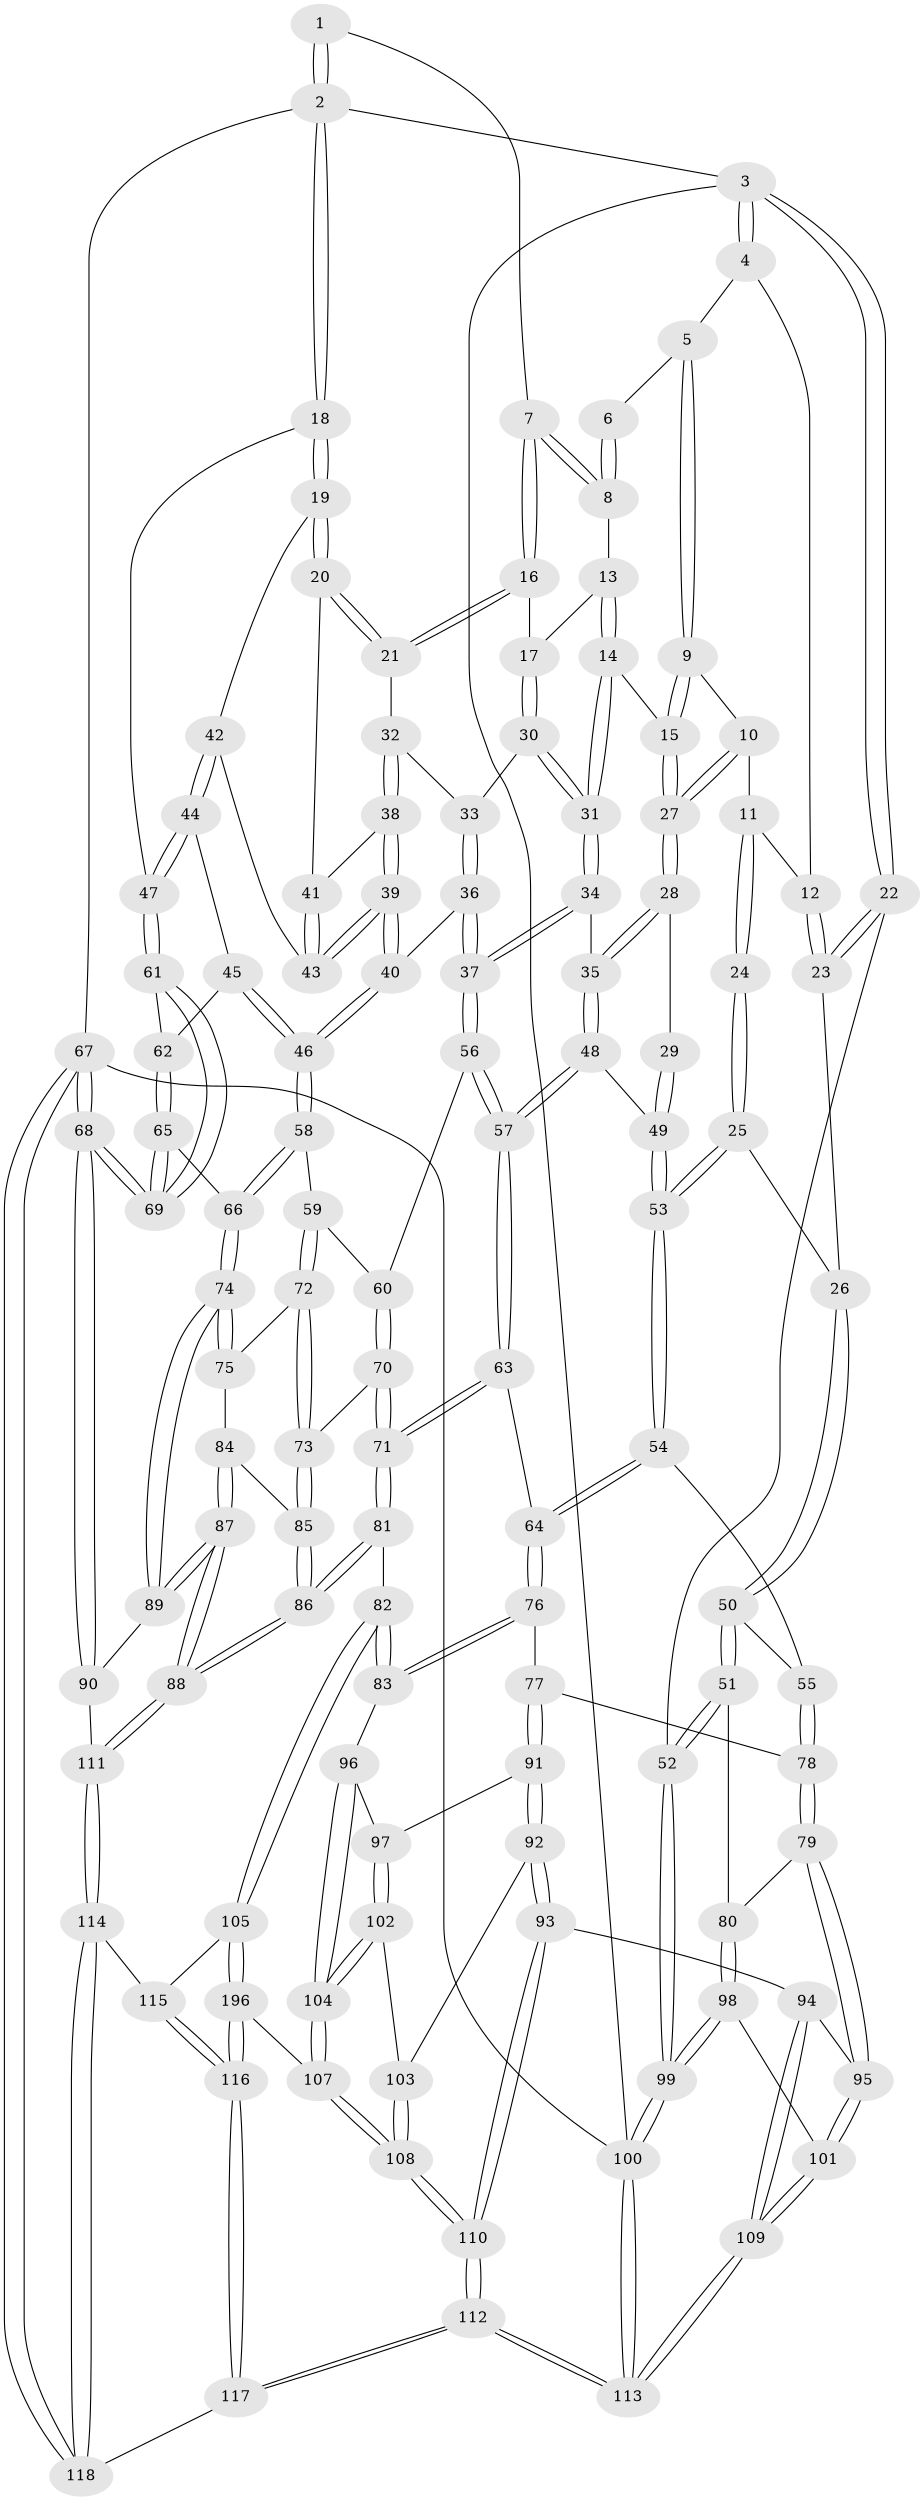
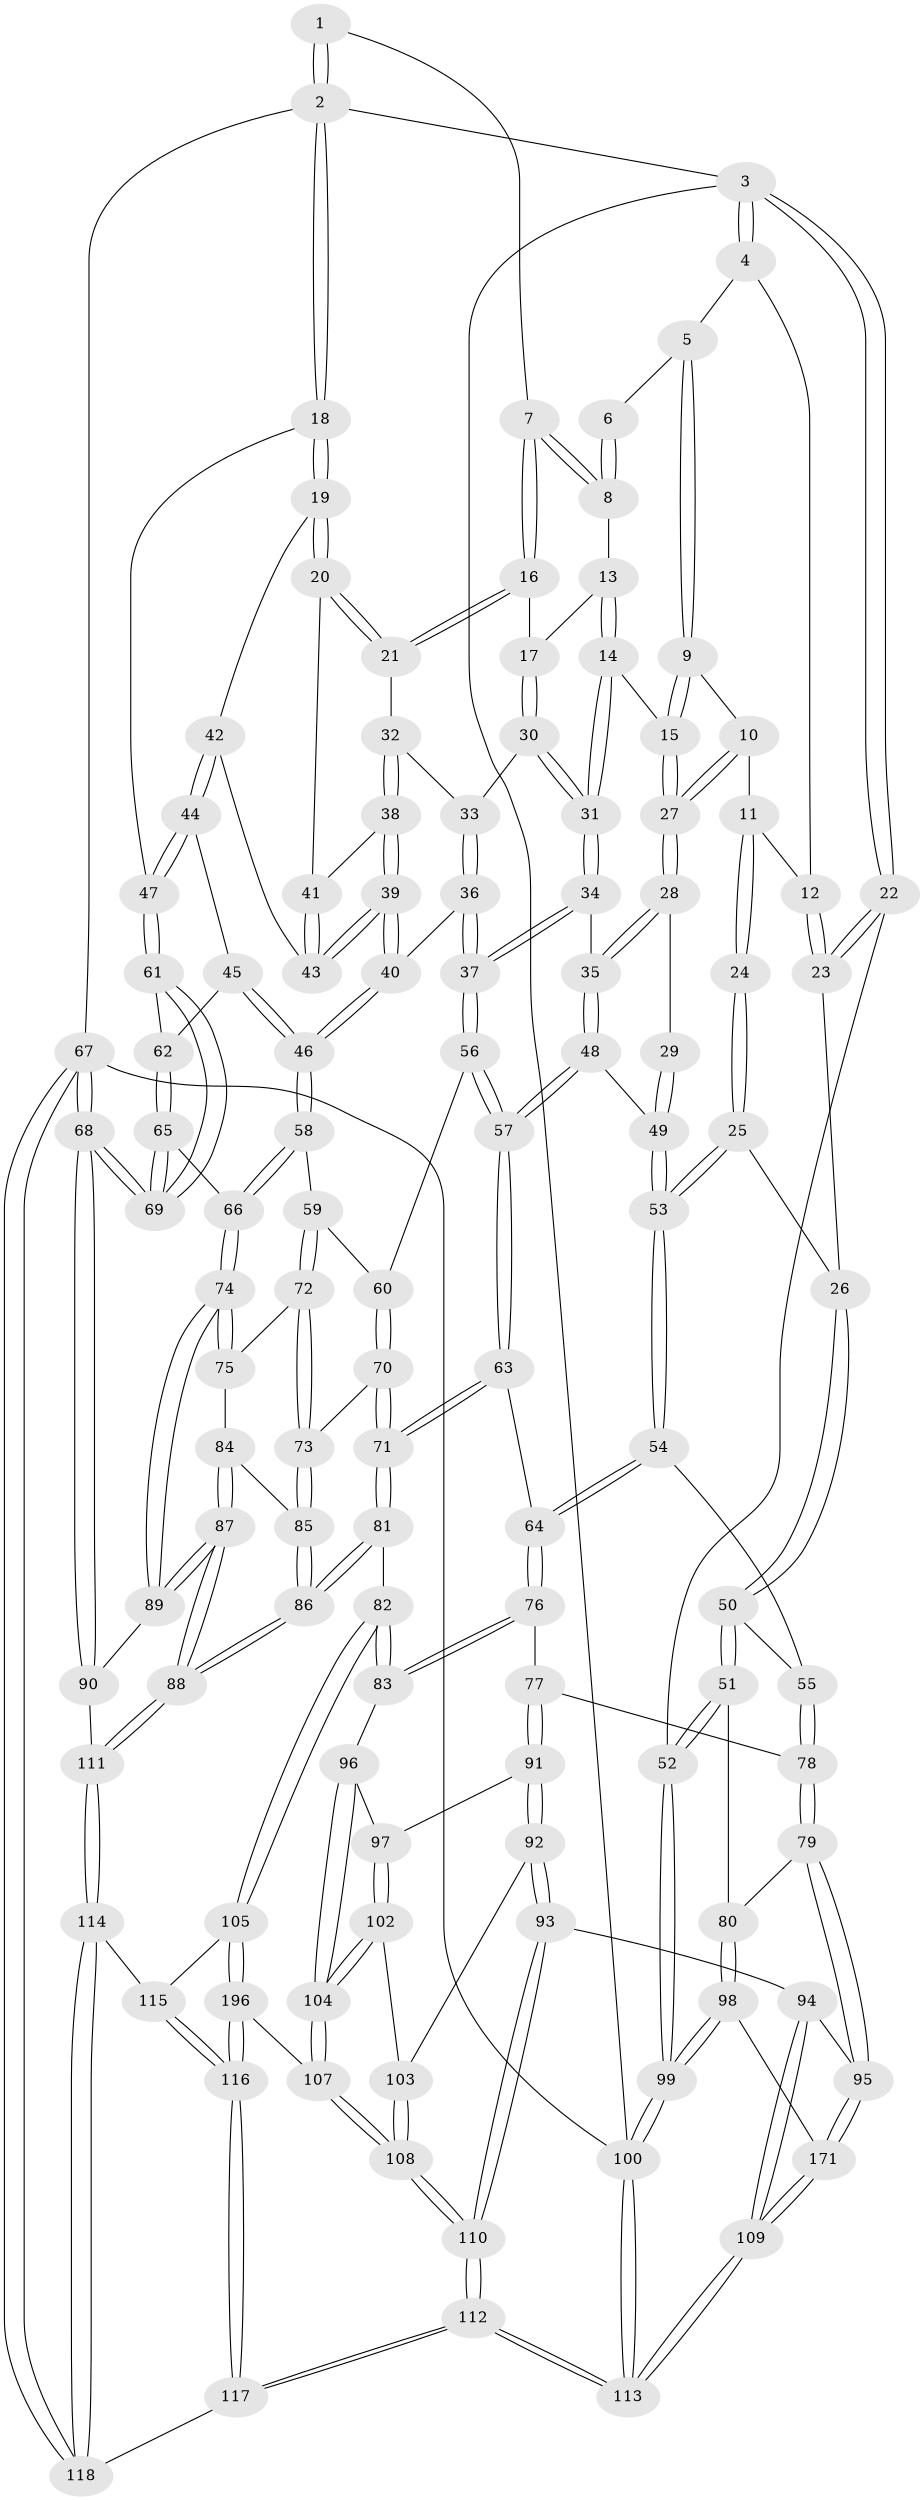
node "101": label "101" -> "171"
